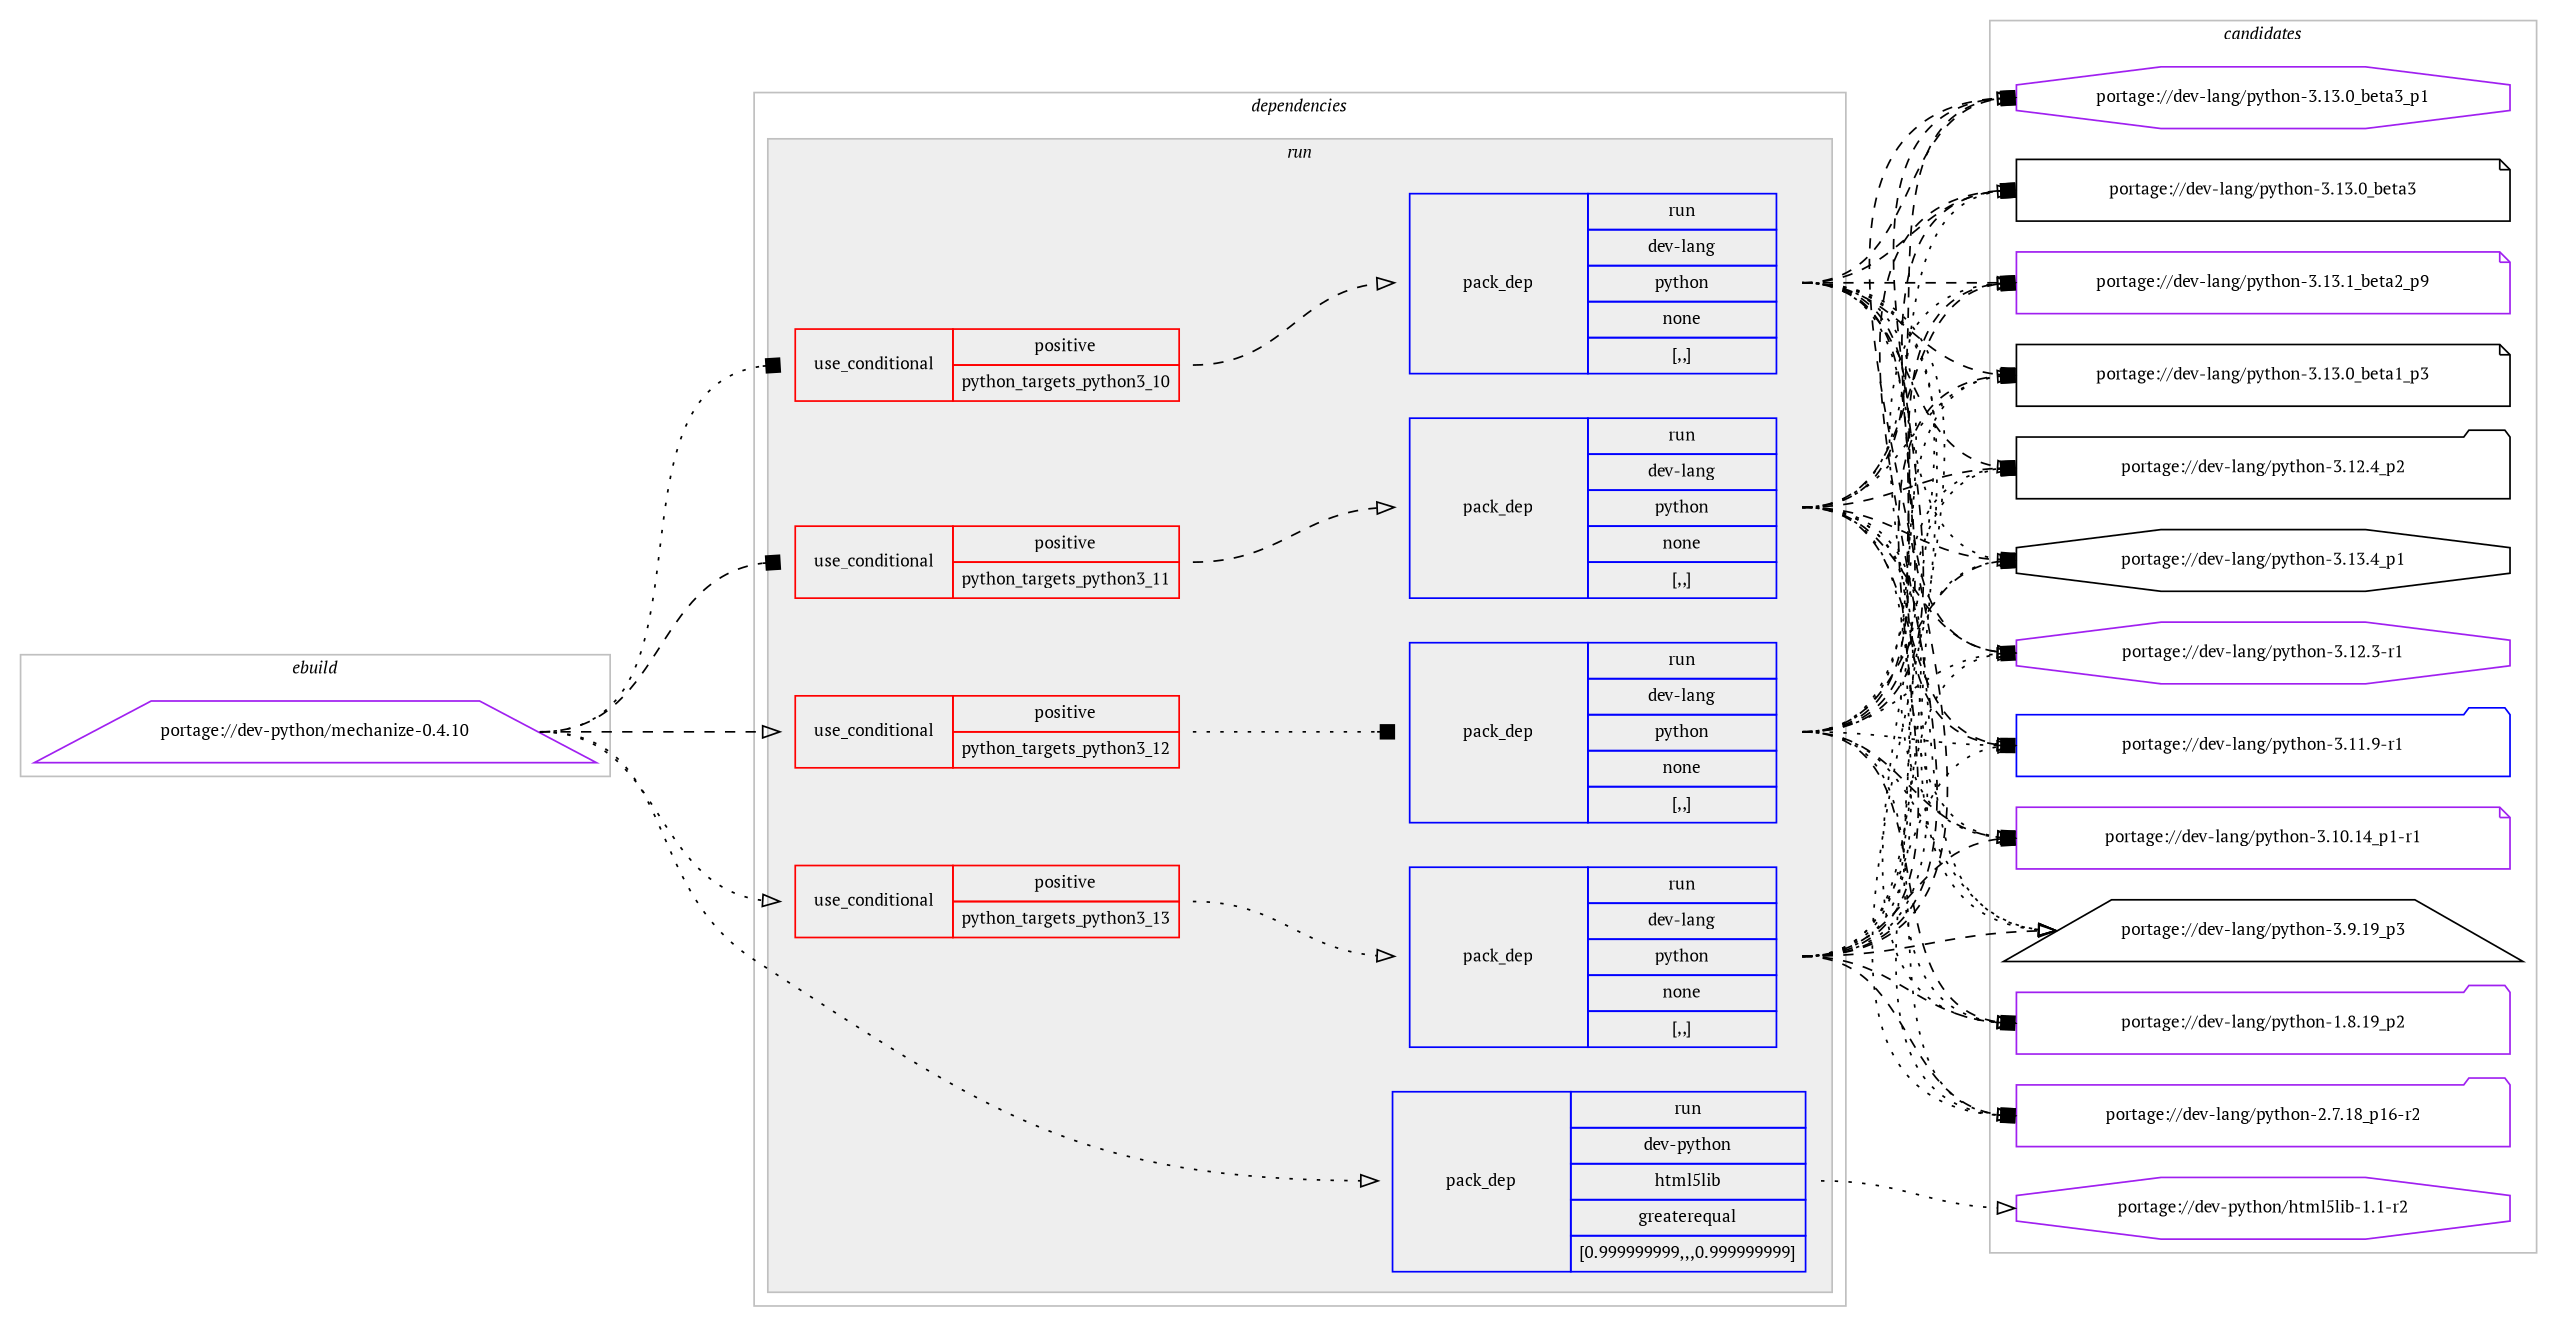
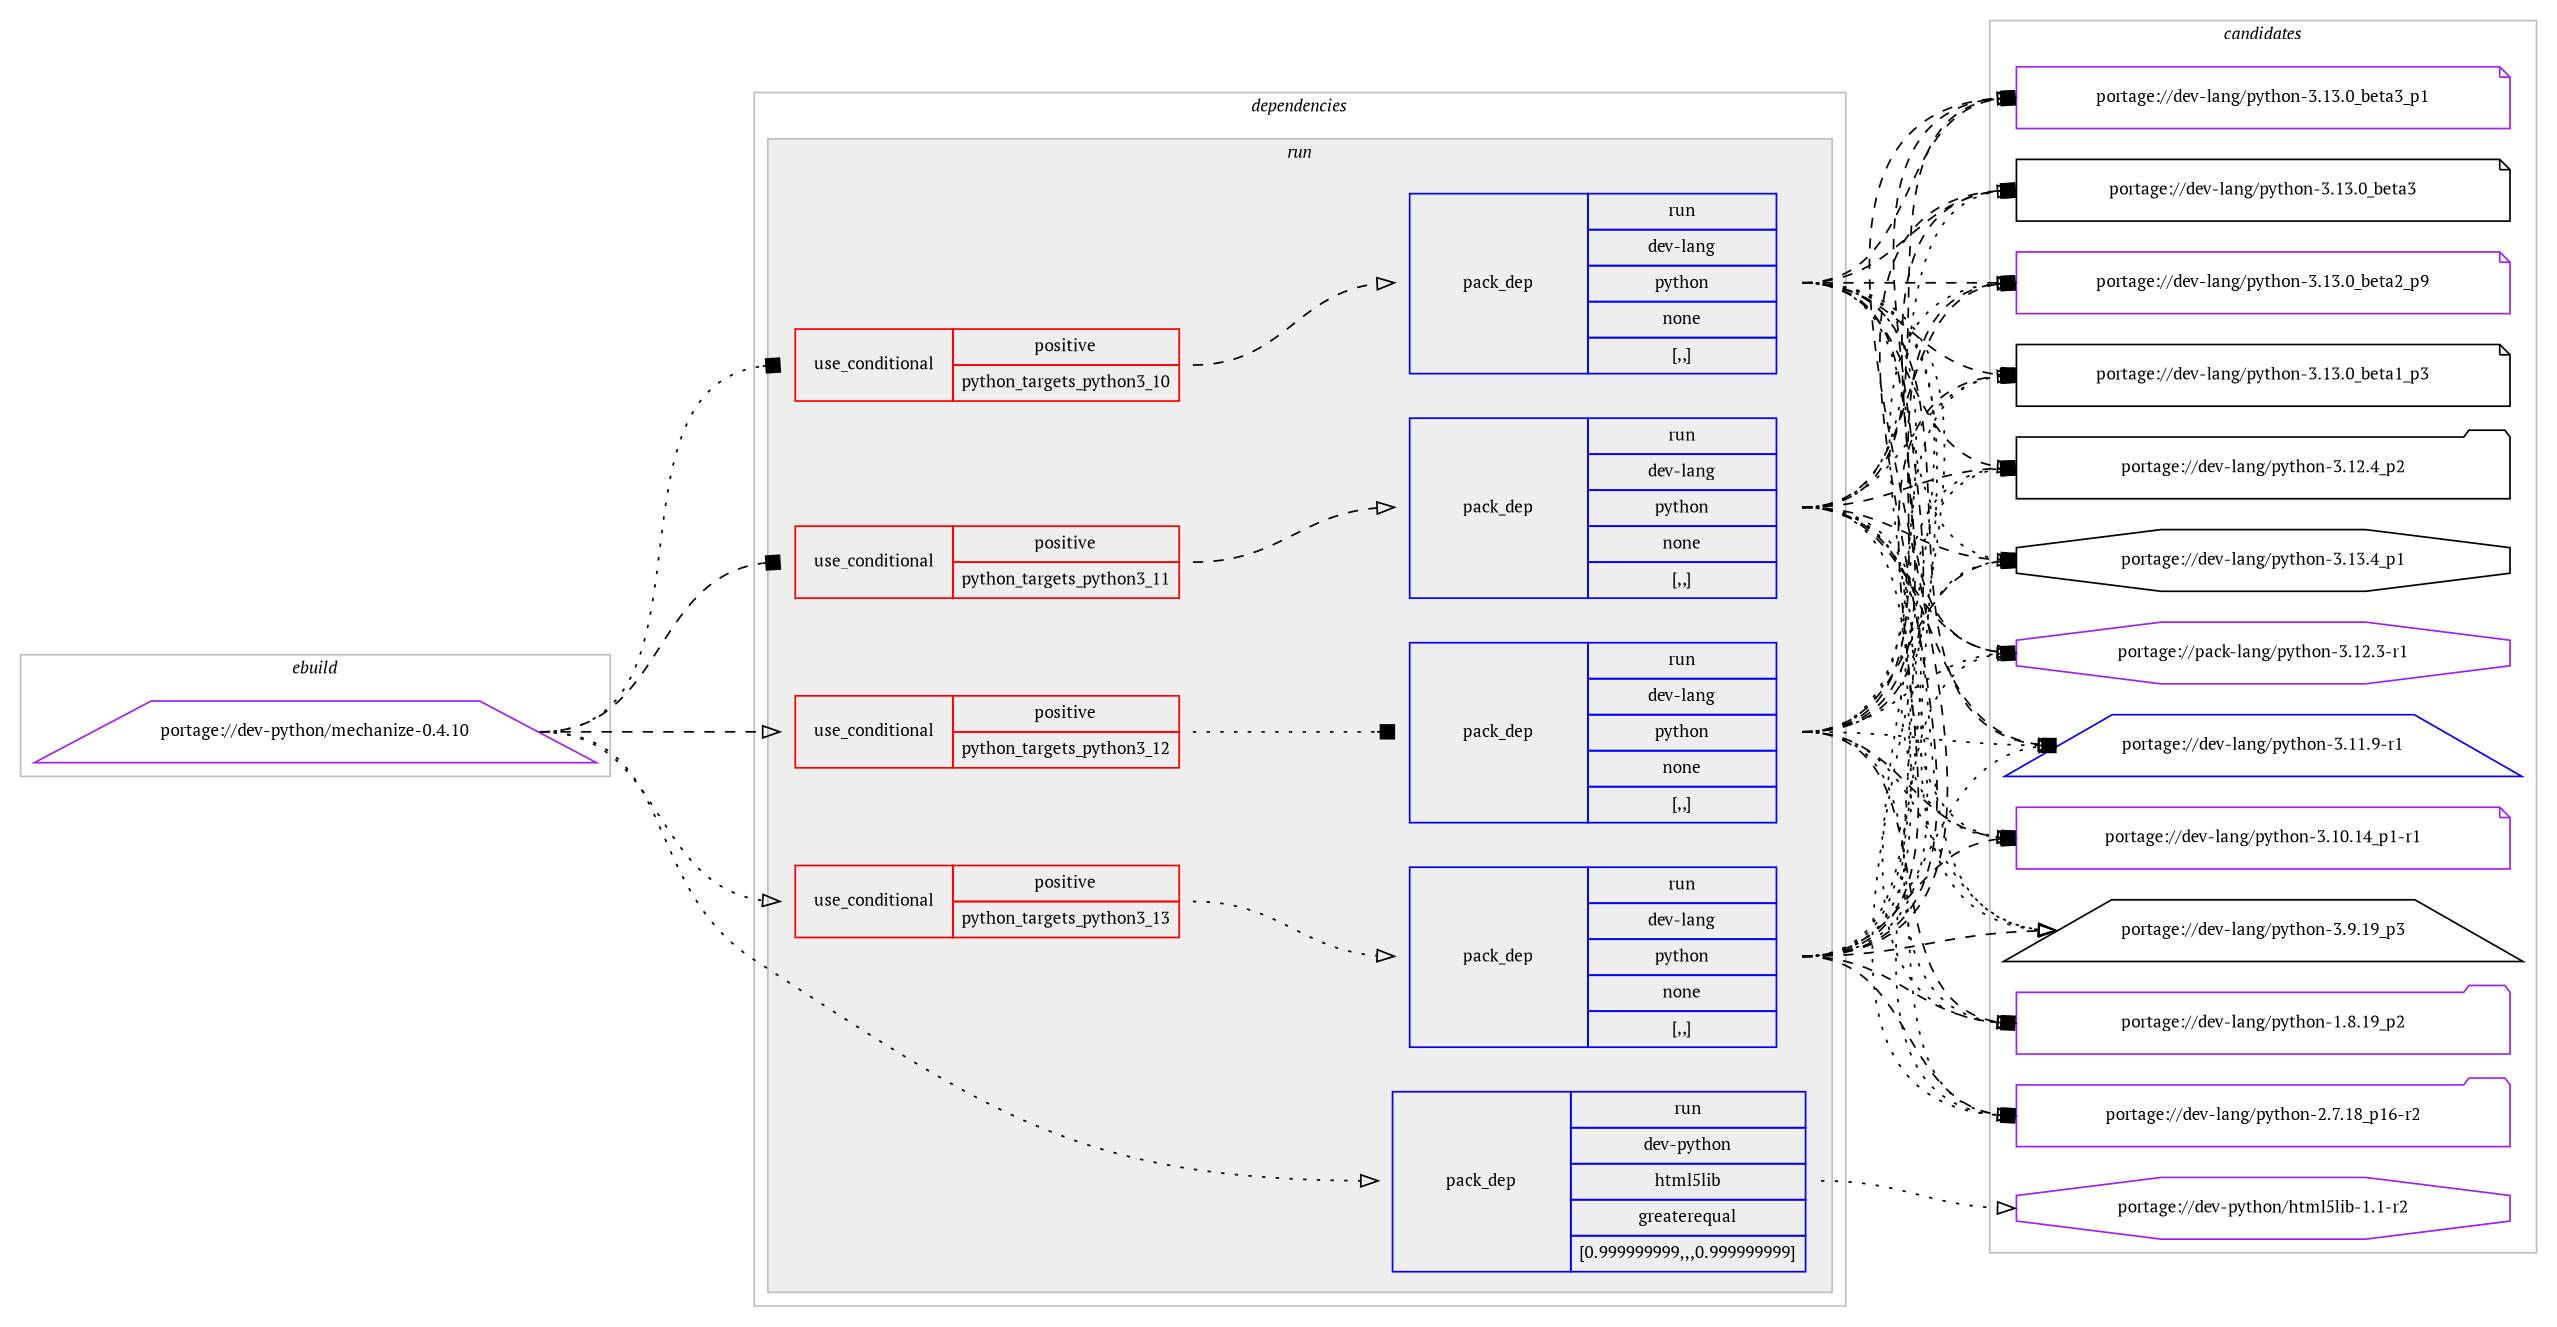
node "portage://dev-lang/python-3.13.0_beta3_p1": shape octagon -> note
node "portage://dev-lang/python-3.13.1_beta2_p9": label "portage://dev-lang/python-3.13.1_beta2_p9" -> "portage://dev-lang/python-3.13.0_beta2_p9"
node "portage://dev-lang/python-3.12.3-r1": label "portage://dev-lang/python-3.12.3-r1" -> "portage://pack-lang/python-3.12.3-r1"
node "portage://dev-lang/python-3.11.9-r1": shape folder -> trapezium
